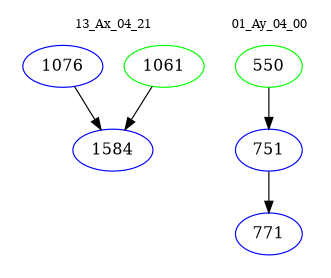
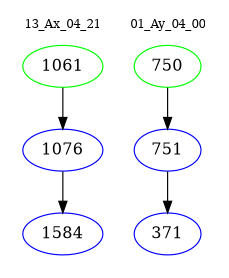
node "550": label "550" -> "750"
edge "1061" -> "1584": now "1061" -> "1076"
node "771": label "771" -> "371"
